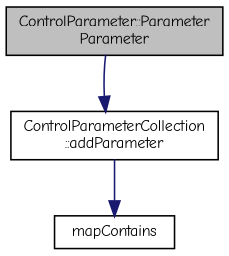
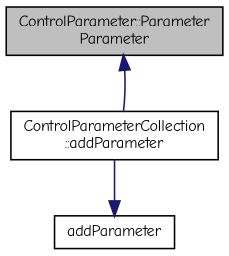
edge "ControlParameter::Parameter Parameter" -> "ControlParameterCollection ::addParameter": reversed
node "mapContains": label "mapContains" -> "addParameter"
